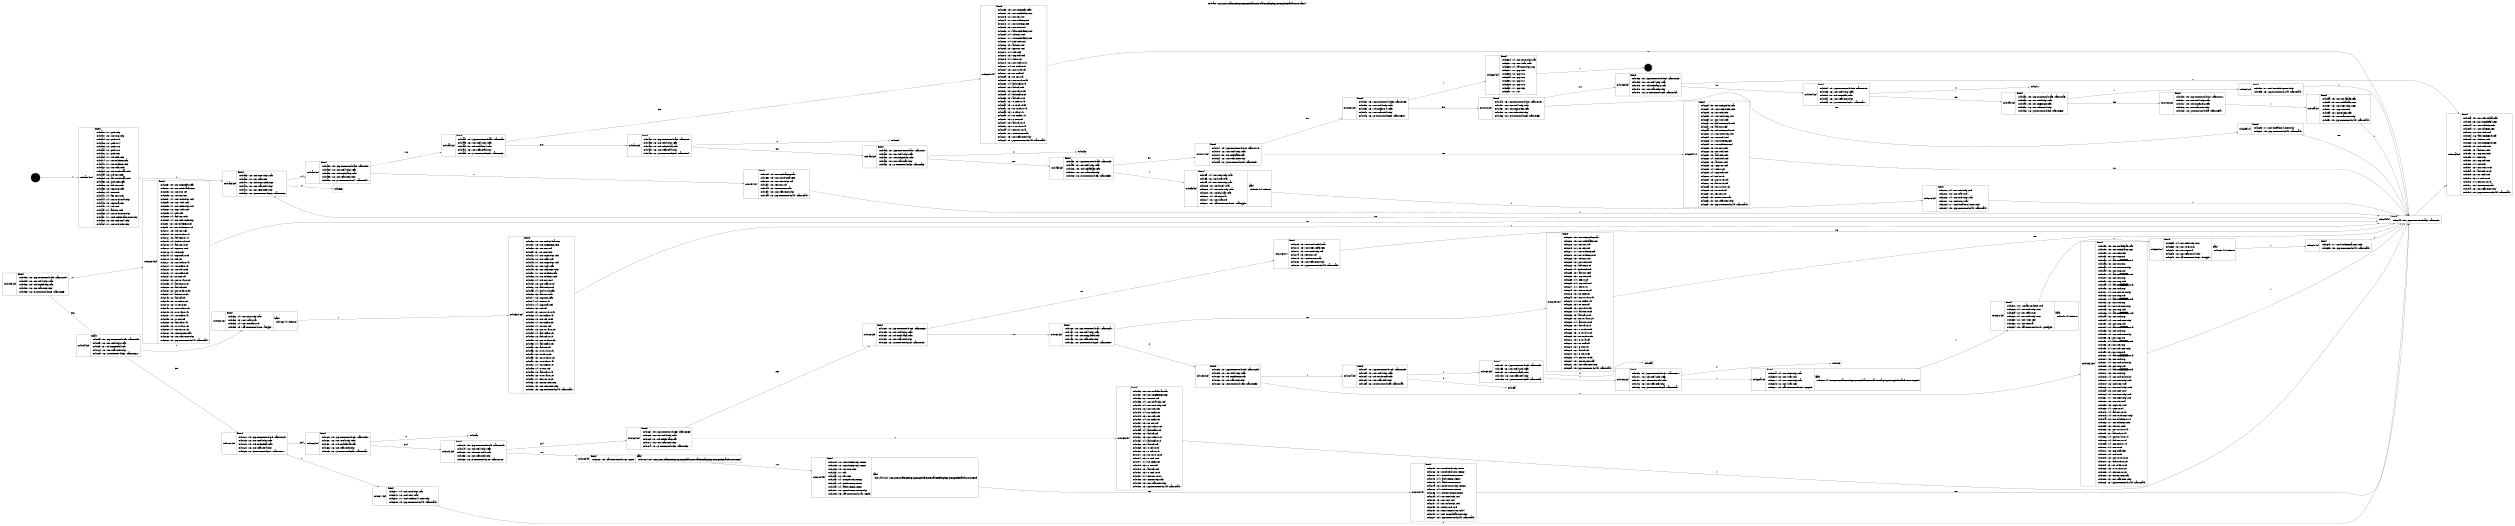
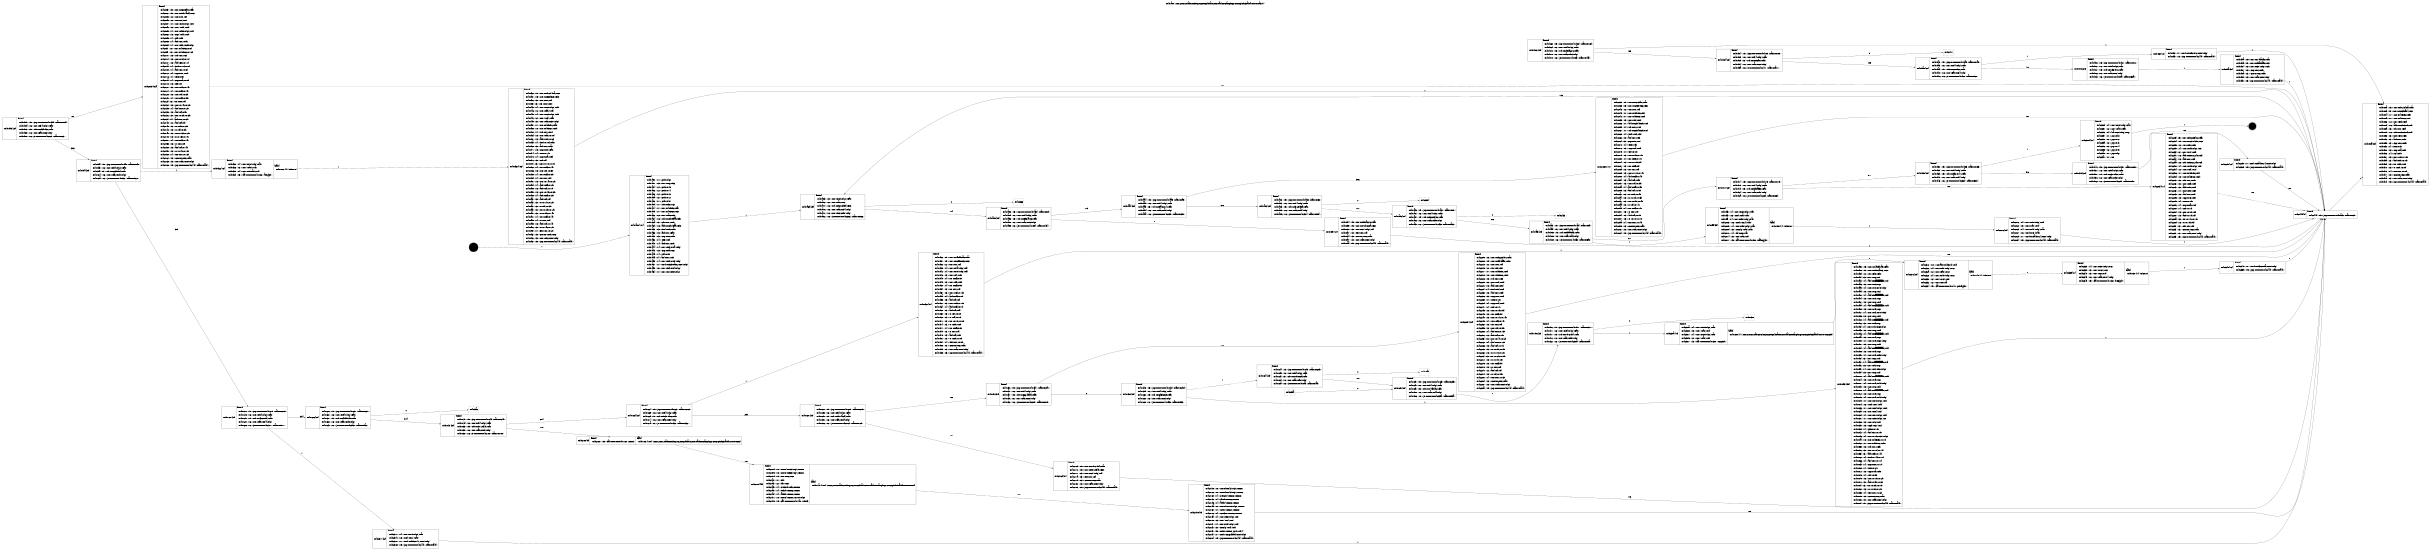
edge "0x401b4c [28]" -> "0x401b68 [28]": removed, label "410"
edge "0x401cd4 [28]" -> "0x401cf0 [28]": label " 1" -> " 100"
edge "0x401cf0 [28]" -> "0x40235a": reversed
